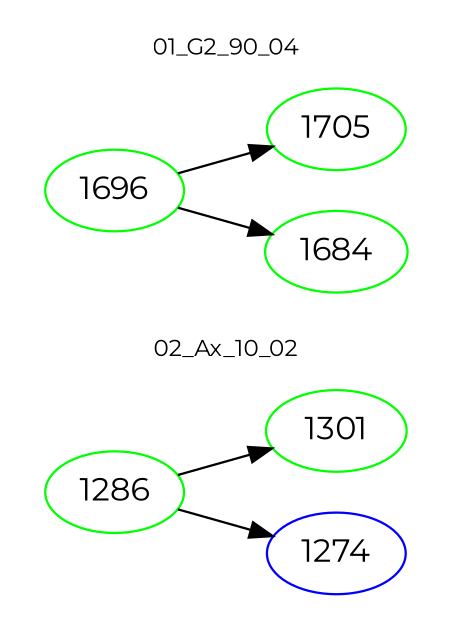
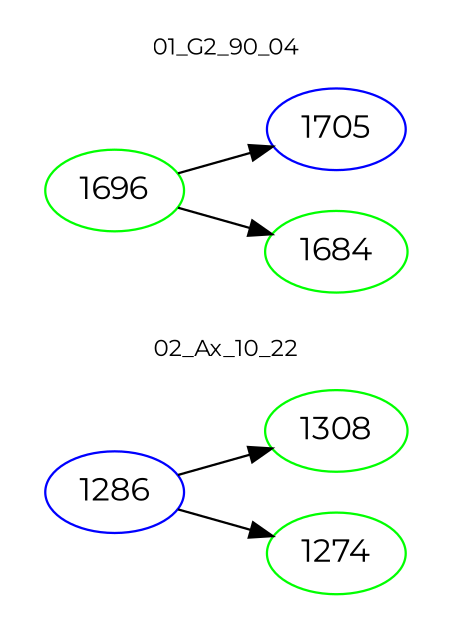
node "1705": color green -> blue
cluster "02_Ax_10_02": label "02_Ax_10_02" -> "02_Ax_10_22"
node "1301": label "1301" -> "1308"
node "1286": color green -> blue
node "1274": color blue -> green
